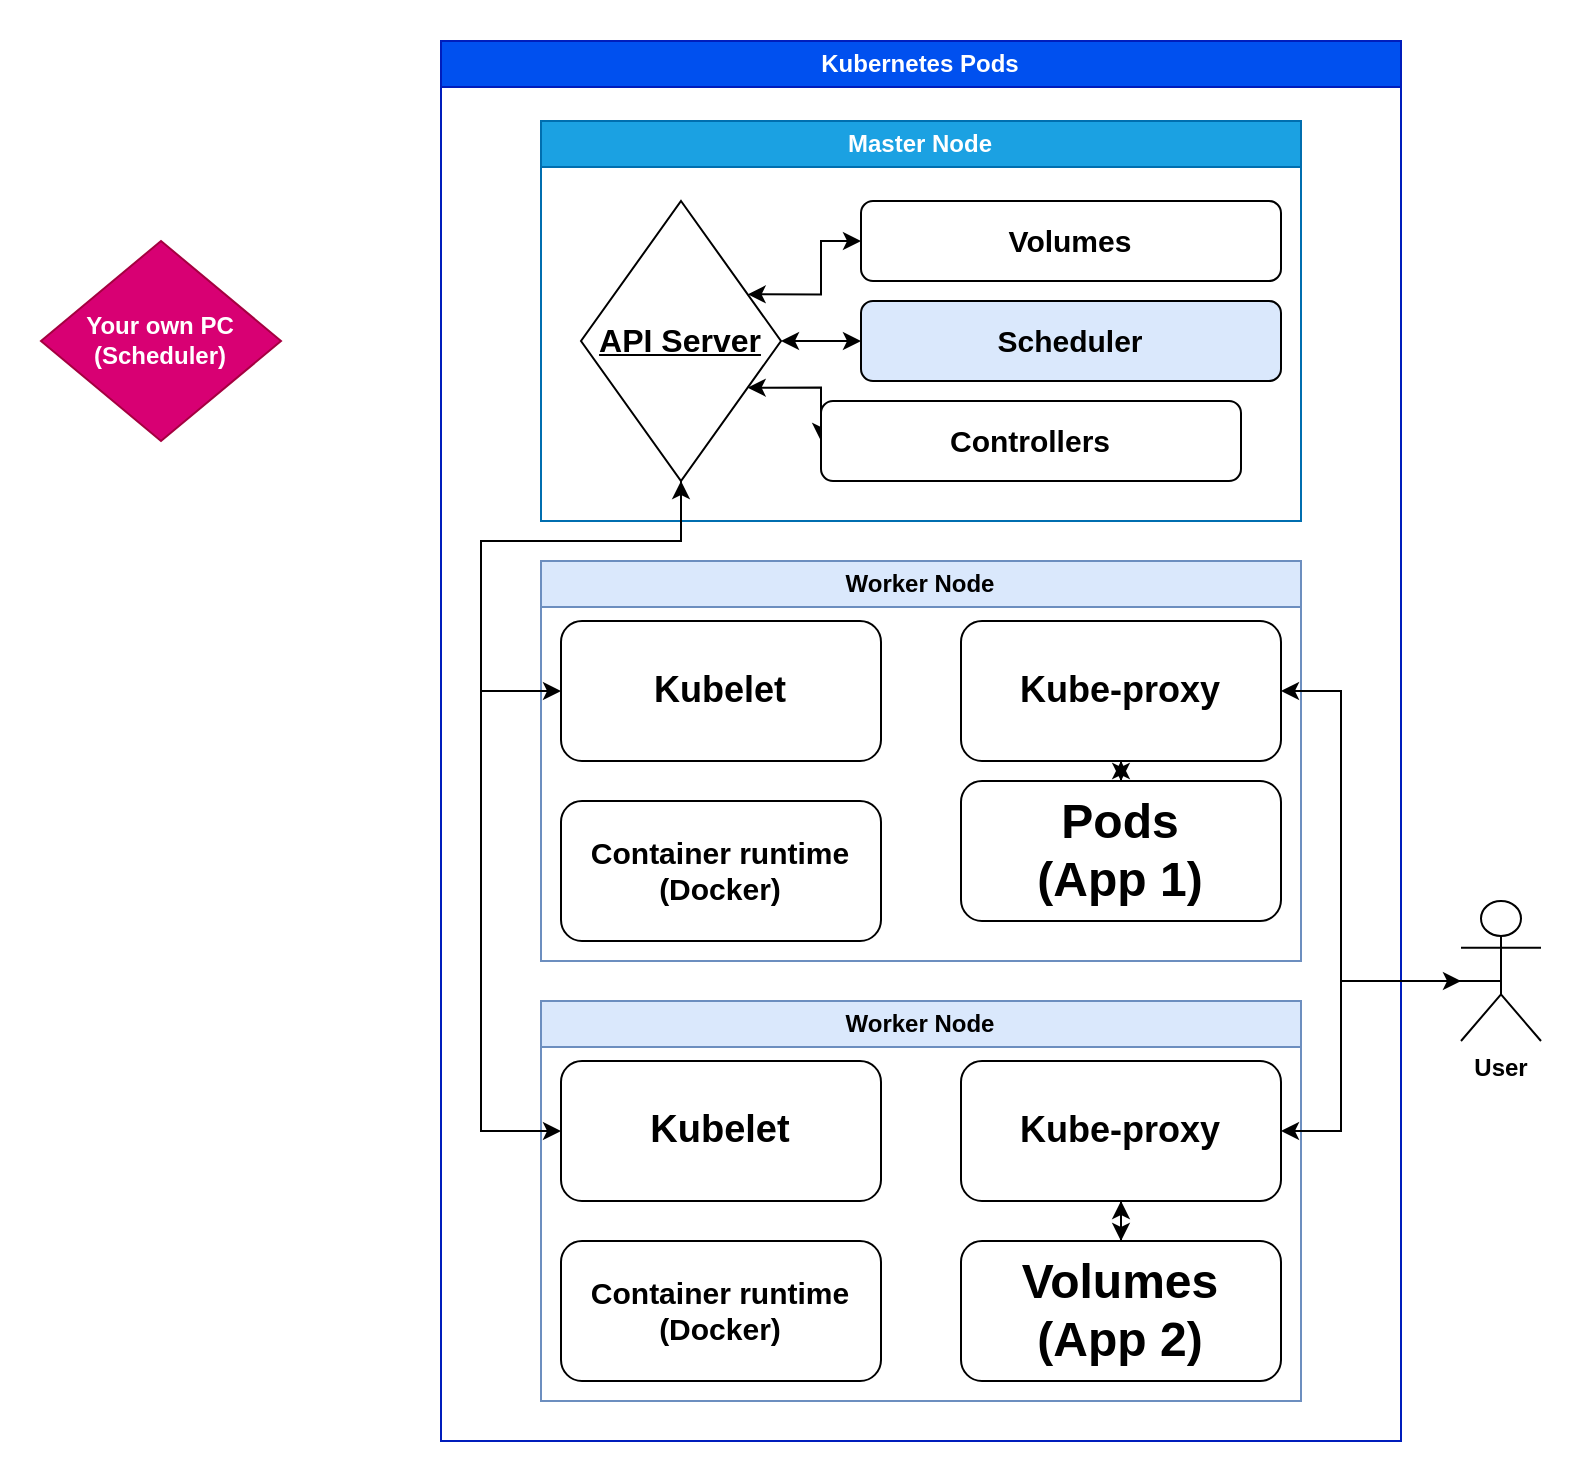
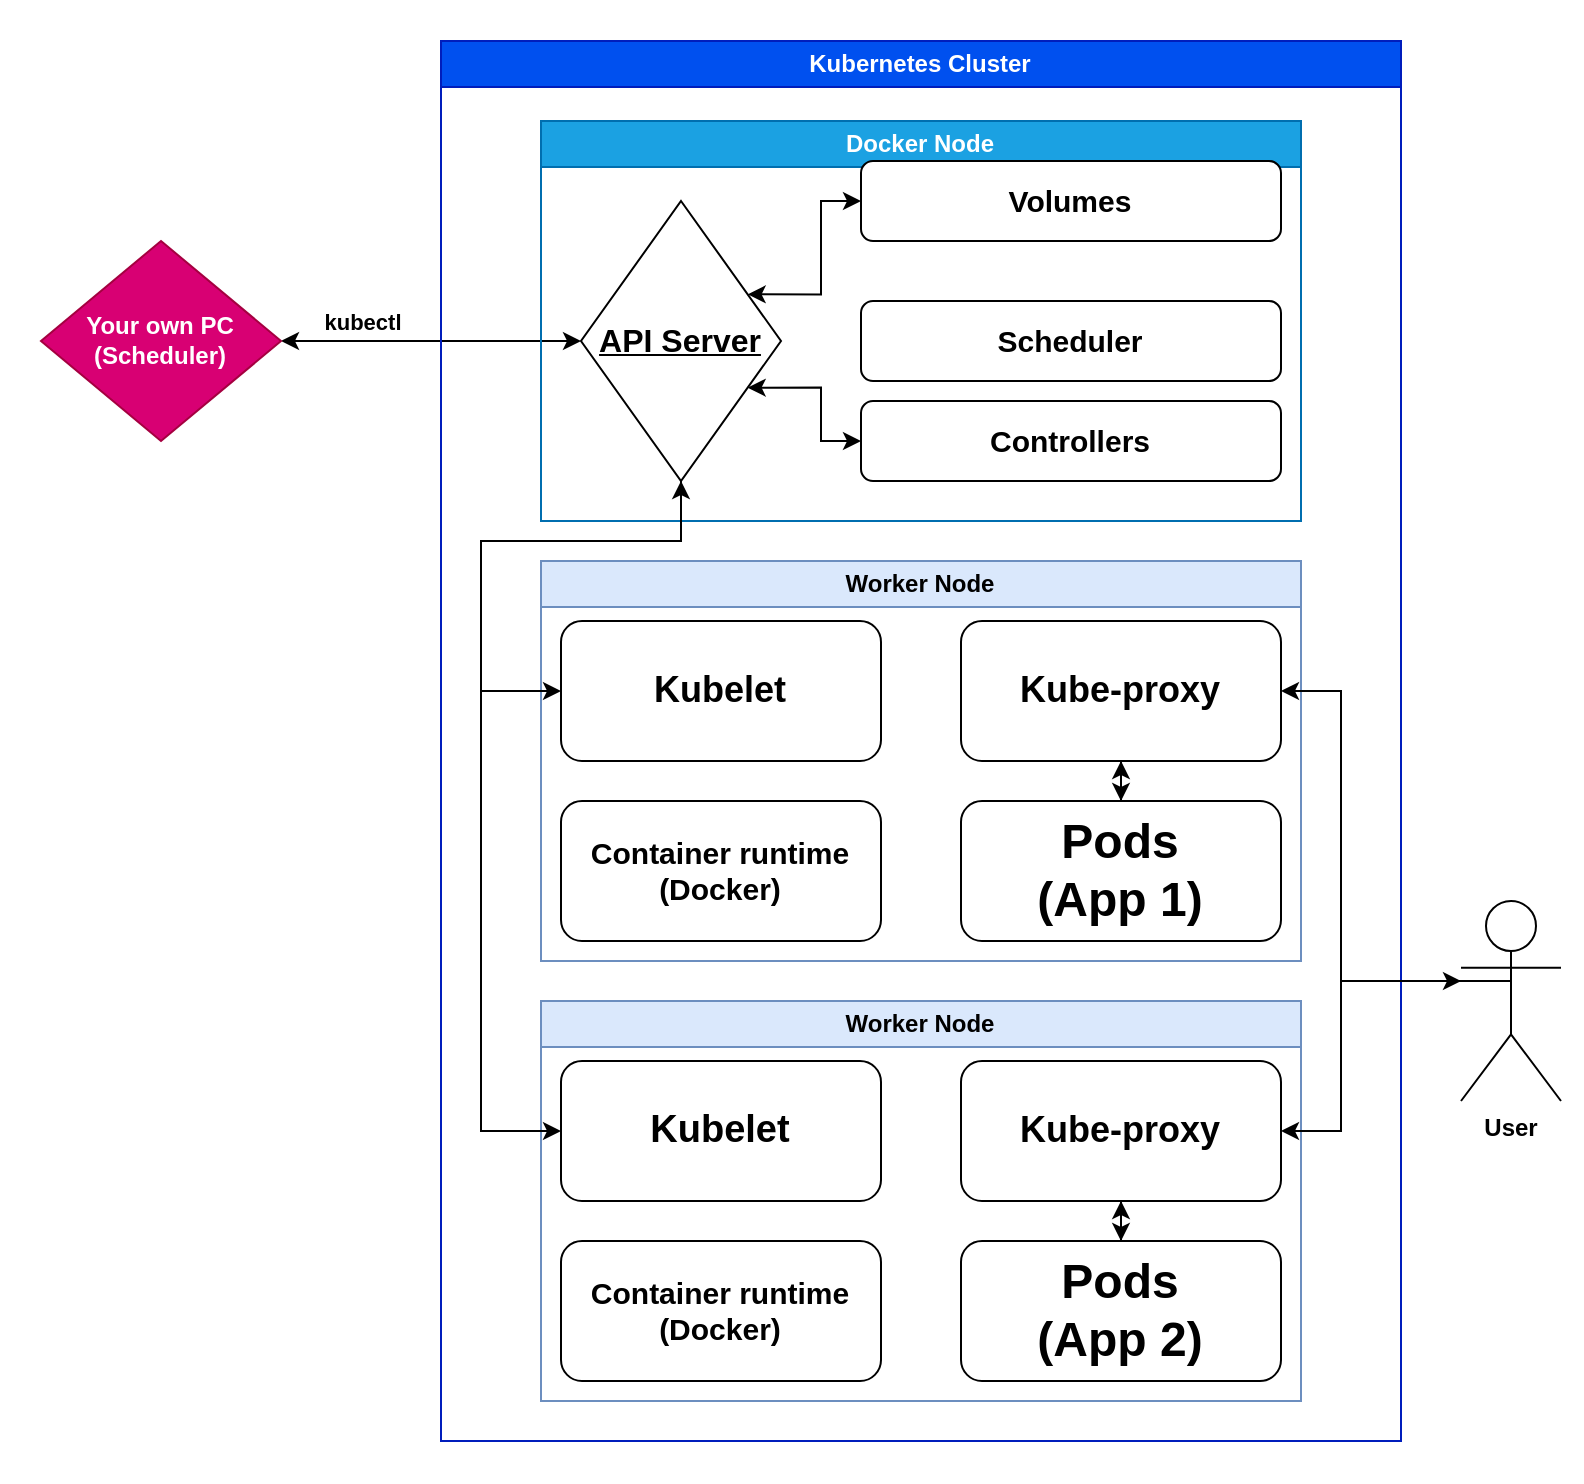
node "Kubernetes Pods": label "Kubernetes Pods" -> "Kubernetes Cluster"
node "Master Node": label "Master Node" -> "Docker Node"
node "Volumes": moved (1071, 241) -> (1071, 201)
edge "Your own PC (Scheduler)" -- "API Server": added, label "kubectl"
edge "API Server" -- "Scheduler": removed
node "Scheduler": fillcolor #dae8fc -> #ffffff
node "Controllers": moved (1031, 441) -> (1071, 441)
node "Pods (App 1)": moved (1121, 851) -> (1121, 871)
node "User": size 80x140 -> 100x200
node "Volumes (App 2)": label "Volumes (App 2)" -> "Pods (App 2)"
